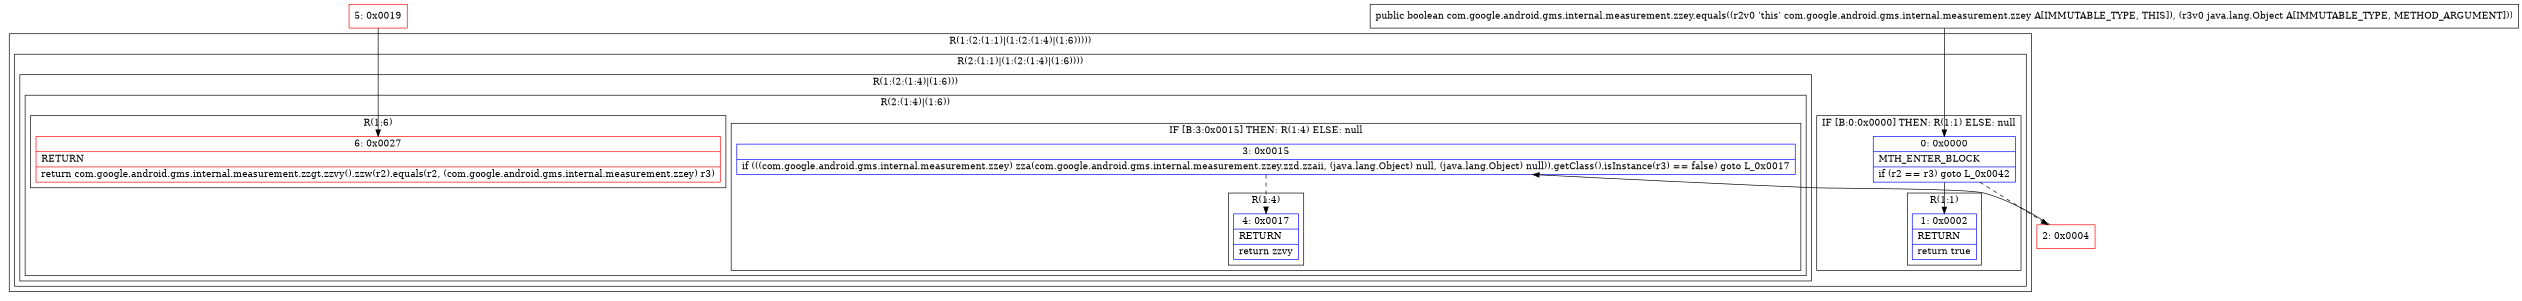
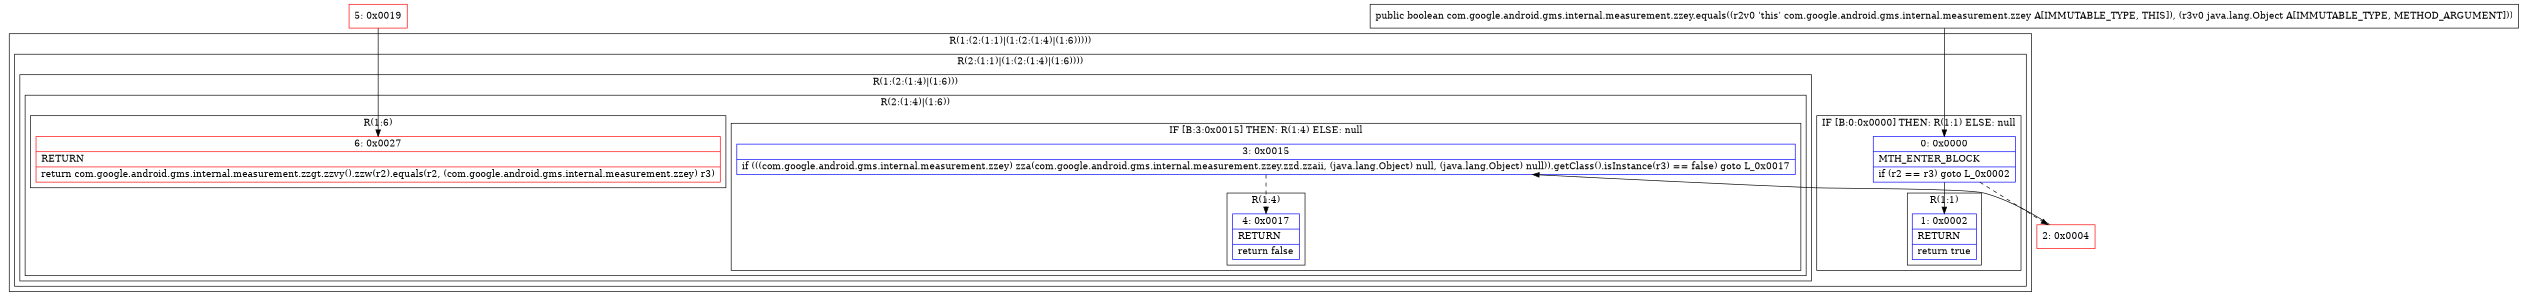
node "0: 0x0000": text "if (r2 == r3) goto L_0x0042" -> "if (r2 == r3) goto L_0x0002"
node "4: 0x0017": text "return zzvy" -> "return false"
